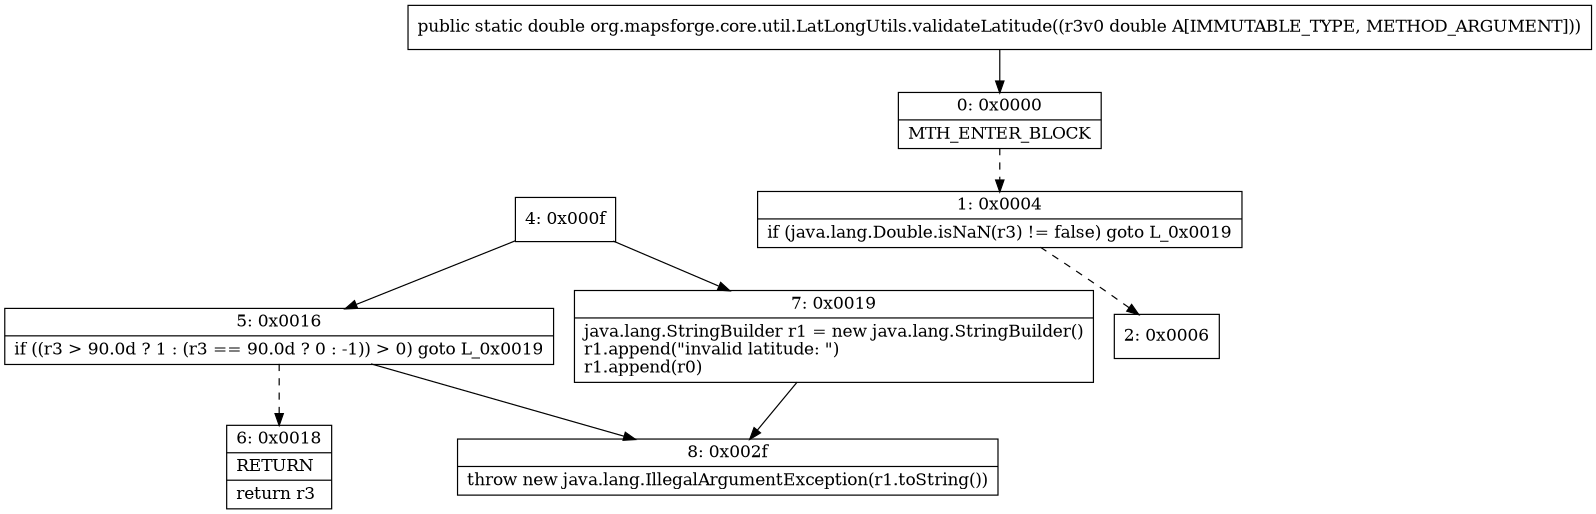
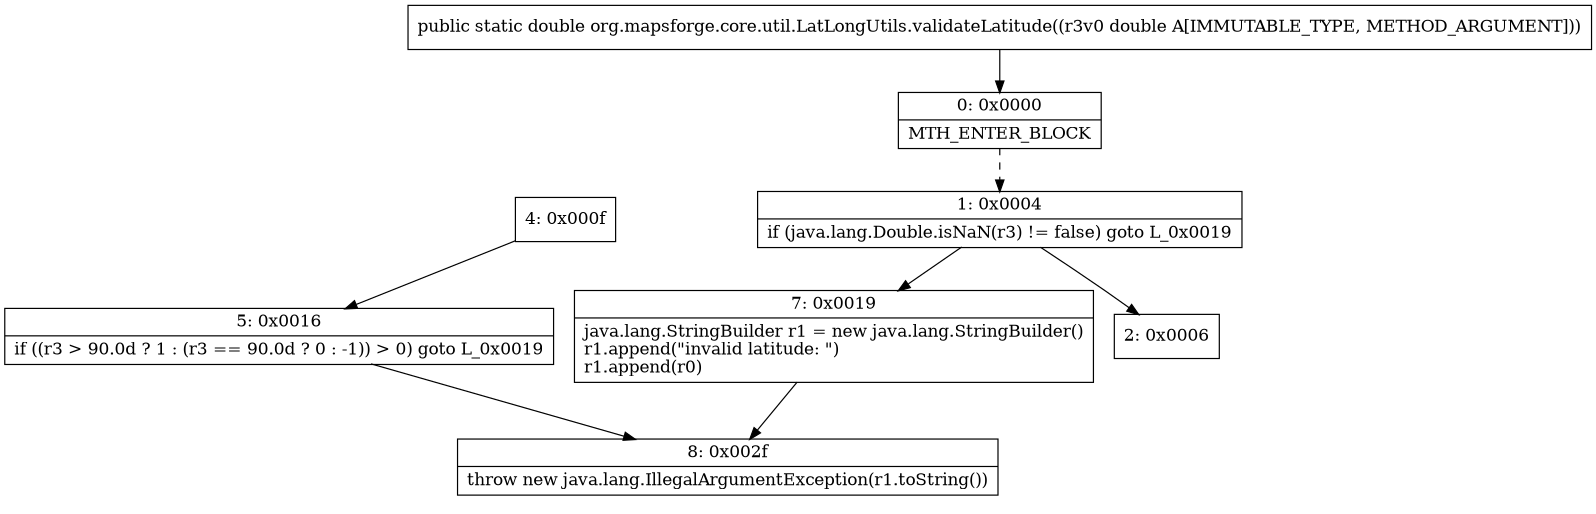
edge "4: 0x000f" -> "7: 0x0019": now "1: 0x0004" -> "7: 0x0019"
edge "1: 0x0004" -> "2: 0x0006": style dashed -> solid
node "6: 0x0018": removed
